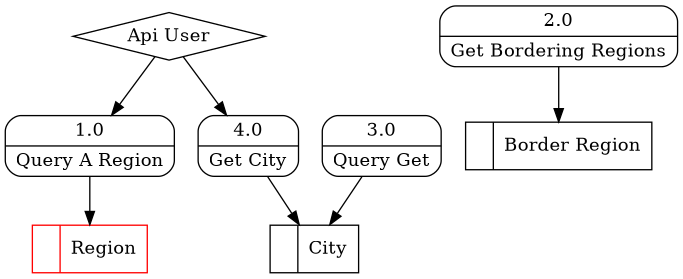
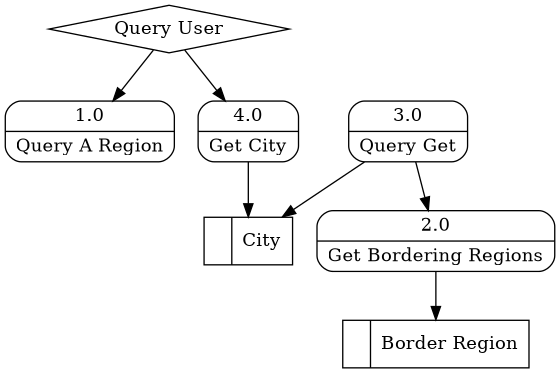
node "Api User": label "Api User" -> "Query User"
edge "3.0" -> "2.0": added
node "Region": removed
